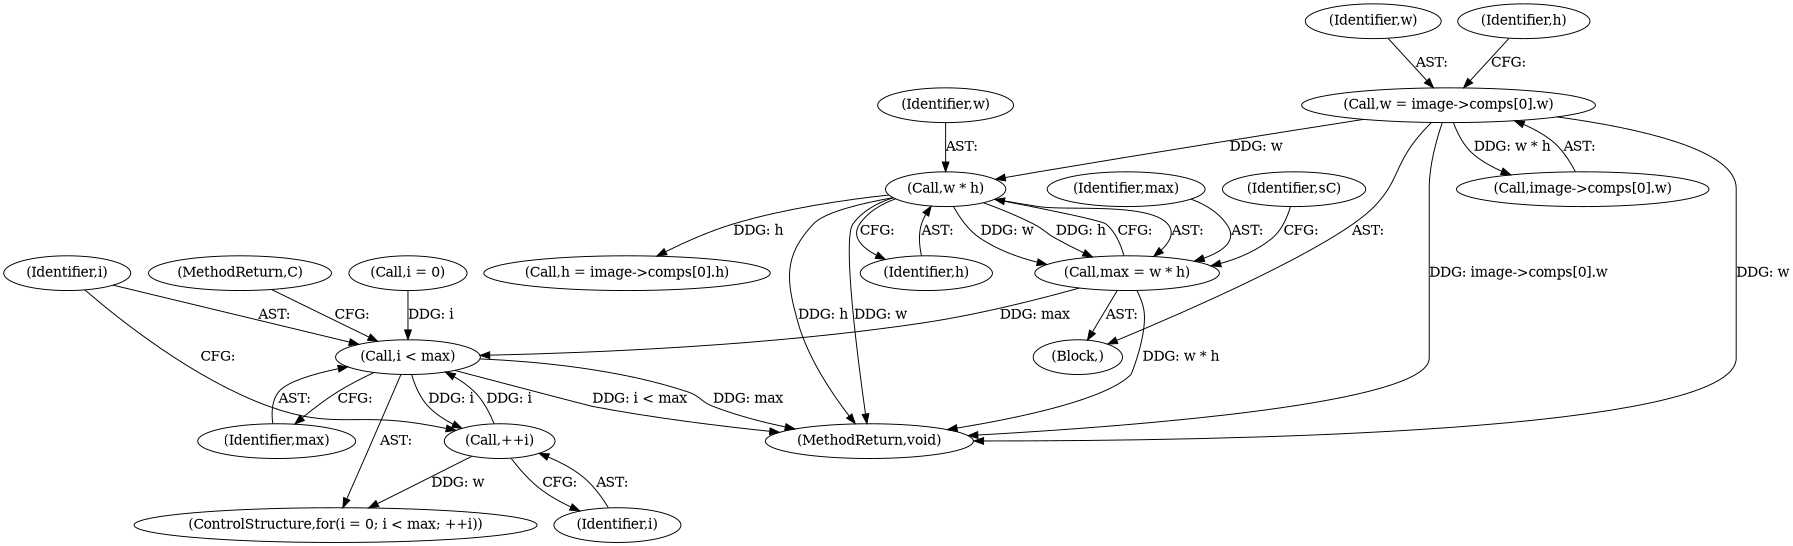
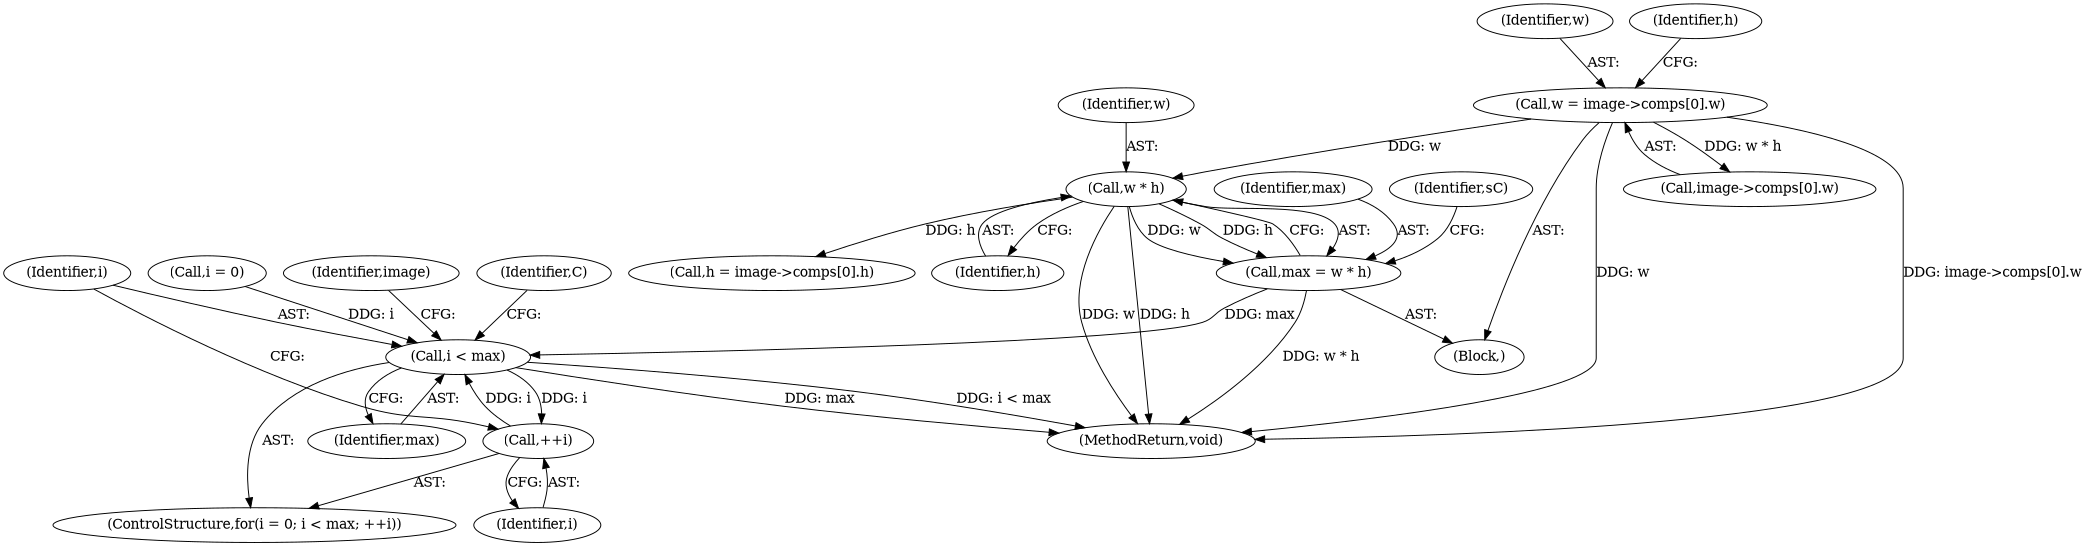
node "(MethodReturn,C)": label "(MethodReturn,C)" -> "(Identifier,C)"
node "(Identifier,image)": added
edge "(Call,++i)" -> "(ControlStructure,for(i = 0; i < max; ++i))": label "DDG: w" -> "AST: "
